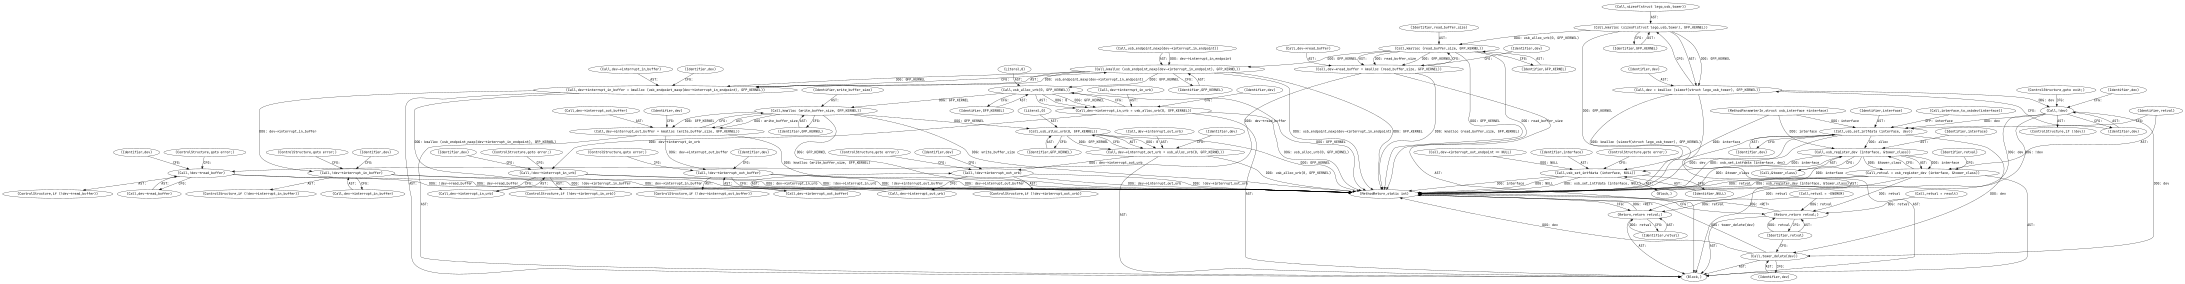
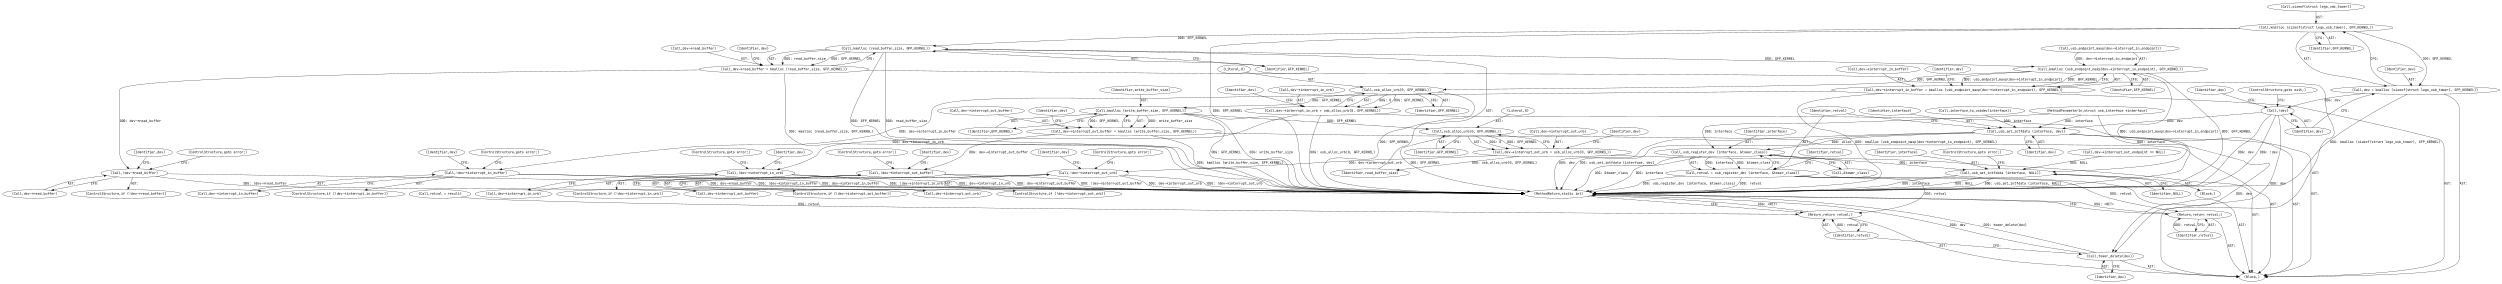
edge "(Call,kmalloc (sizeof(struct lego_usb_tower), GFP_KERNEL))" -> "(Call,kmalloc (read_buffer_size, GFP_KERNEL))": label "DDG: usb_alloc_urb(0, GFP_KERNEL)" -> "DDG: GFP_KERNEL"
edge "(Call,interface_to_usbdev(interface))" -> "(Call,usb_set_intfdata (interface, dev))": label "GFP: interface" -> "DDG: interface"
node "(ControlStructure,if (!dev))": removed
edge "(Call,dev->interrupt_out_urb = usb_alloc_urb(0, GFP_KERNEL))" -> "(MethodReturn,static int)": now "(Call,dev->interrupt_out_urb = usb_alloc_urb(0, GFP_KERNEL))" -> "(Identifier,read_buffer_size)"
node "(Call,retval = -ENOMEM)": removed
